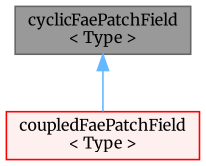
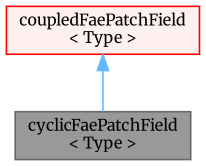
edge "coupledFaePatchField < Type >" -> "cyclicFaePatchField < Type >": reversed
